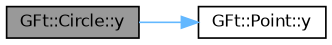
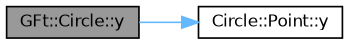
node "GFt::Point::y": label "GFt::Point::y" -> "Circle::Point::y"
